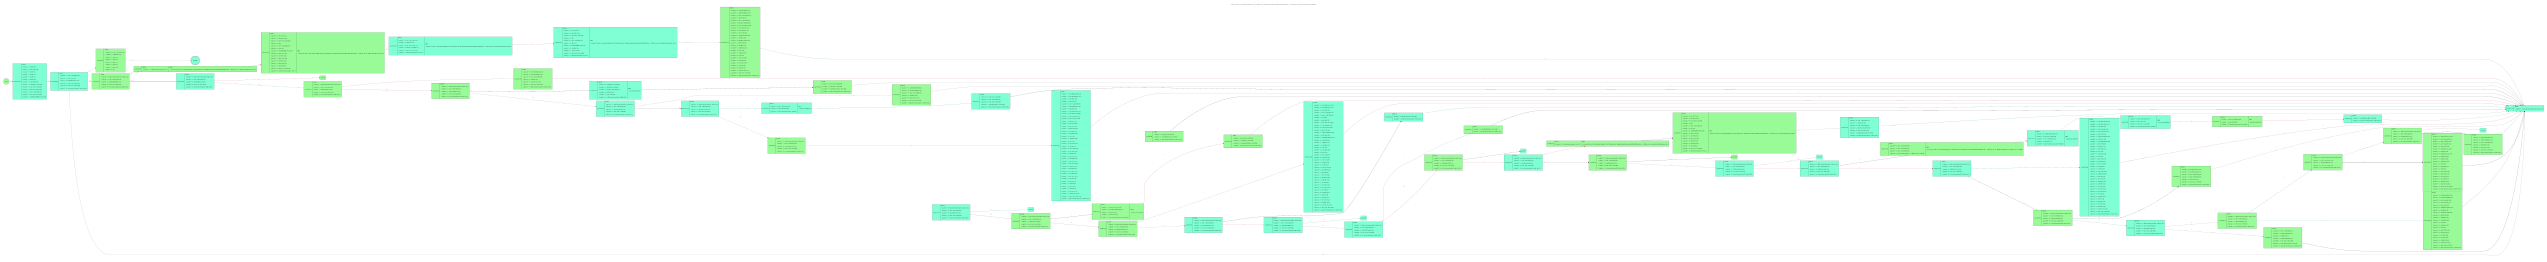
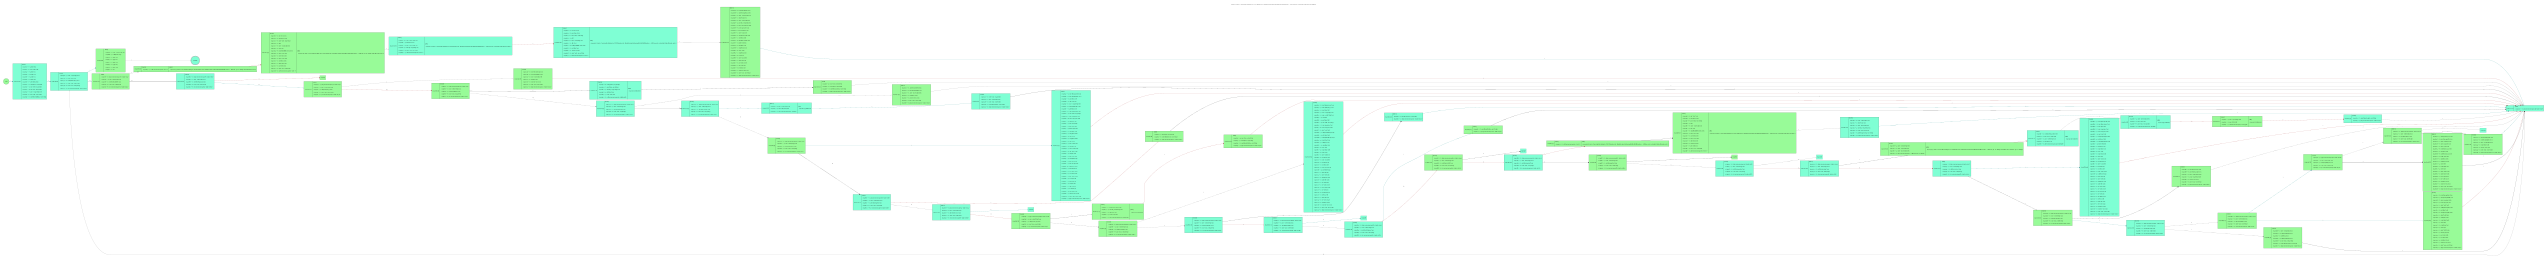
node "0x401816 [25]": added
